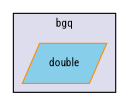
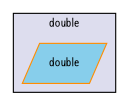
cluster "bgq": label "bgq" -> "double"
